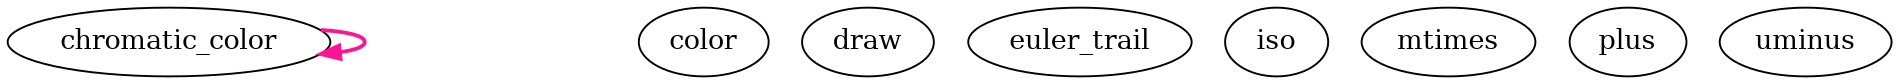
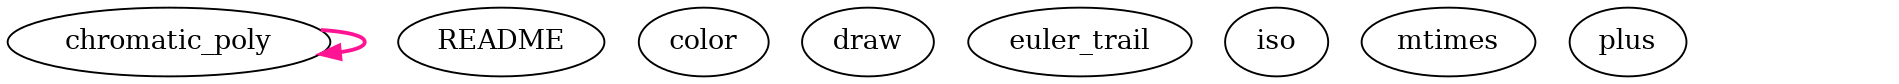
node "chromatic_color": label "chromatic_color" -> "chromatic_poly"
node "README": added
node "uminus": removed
